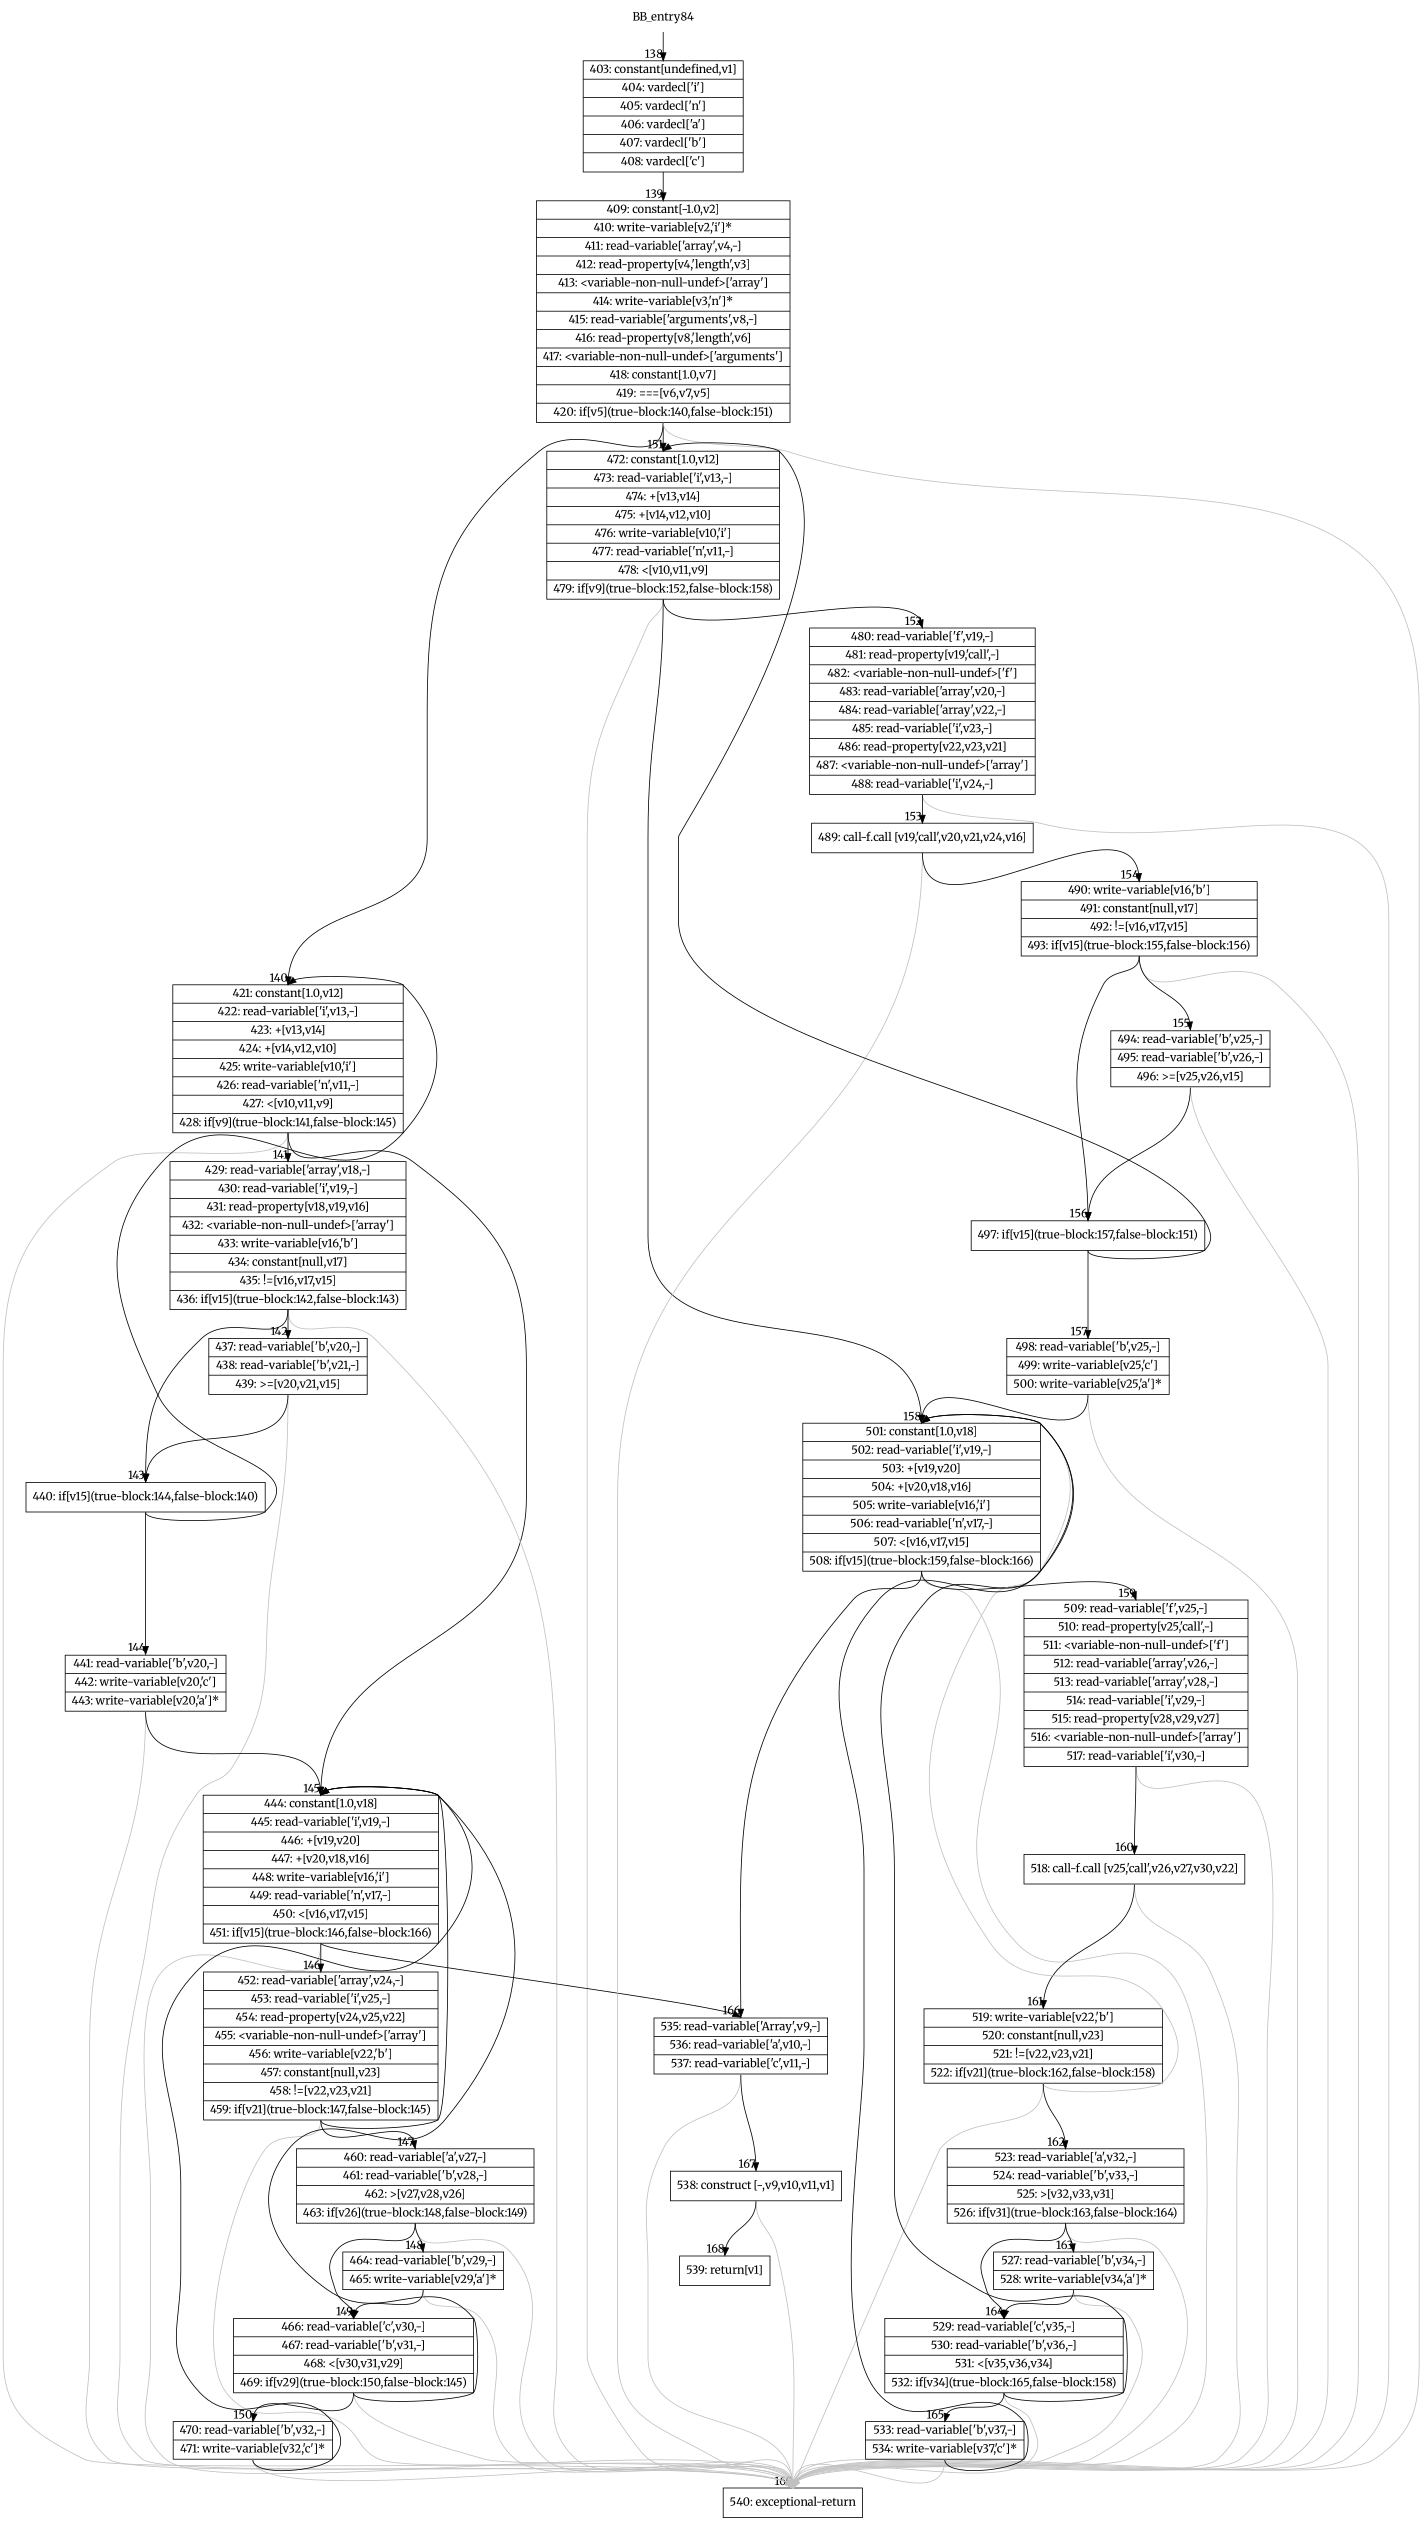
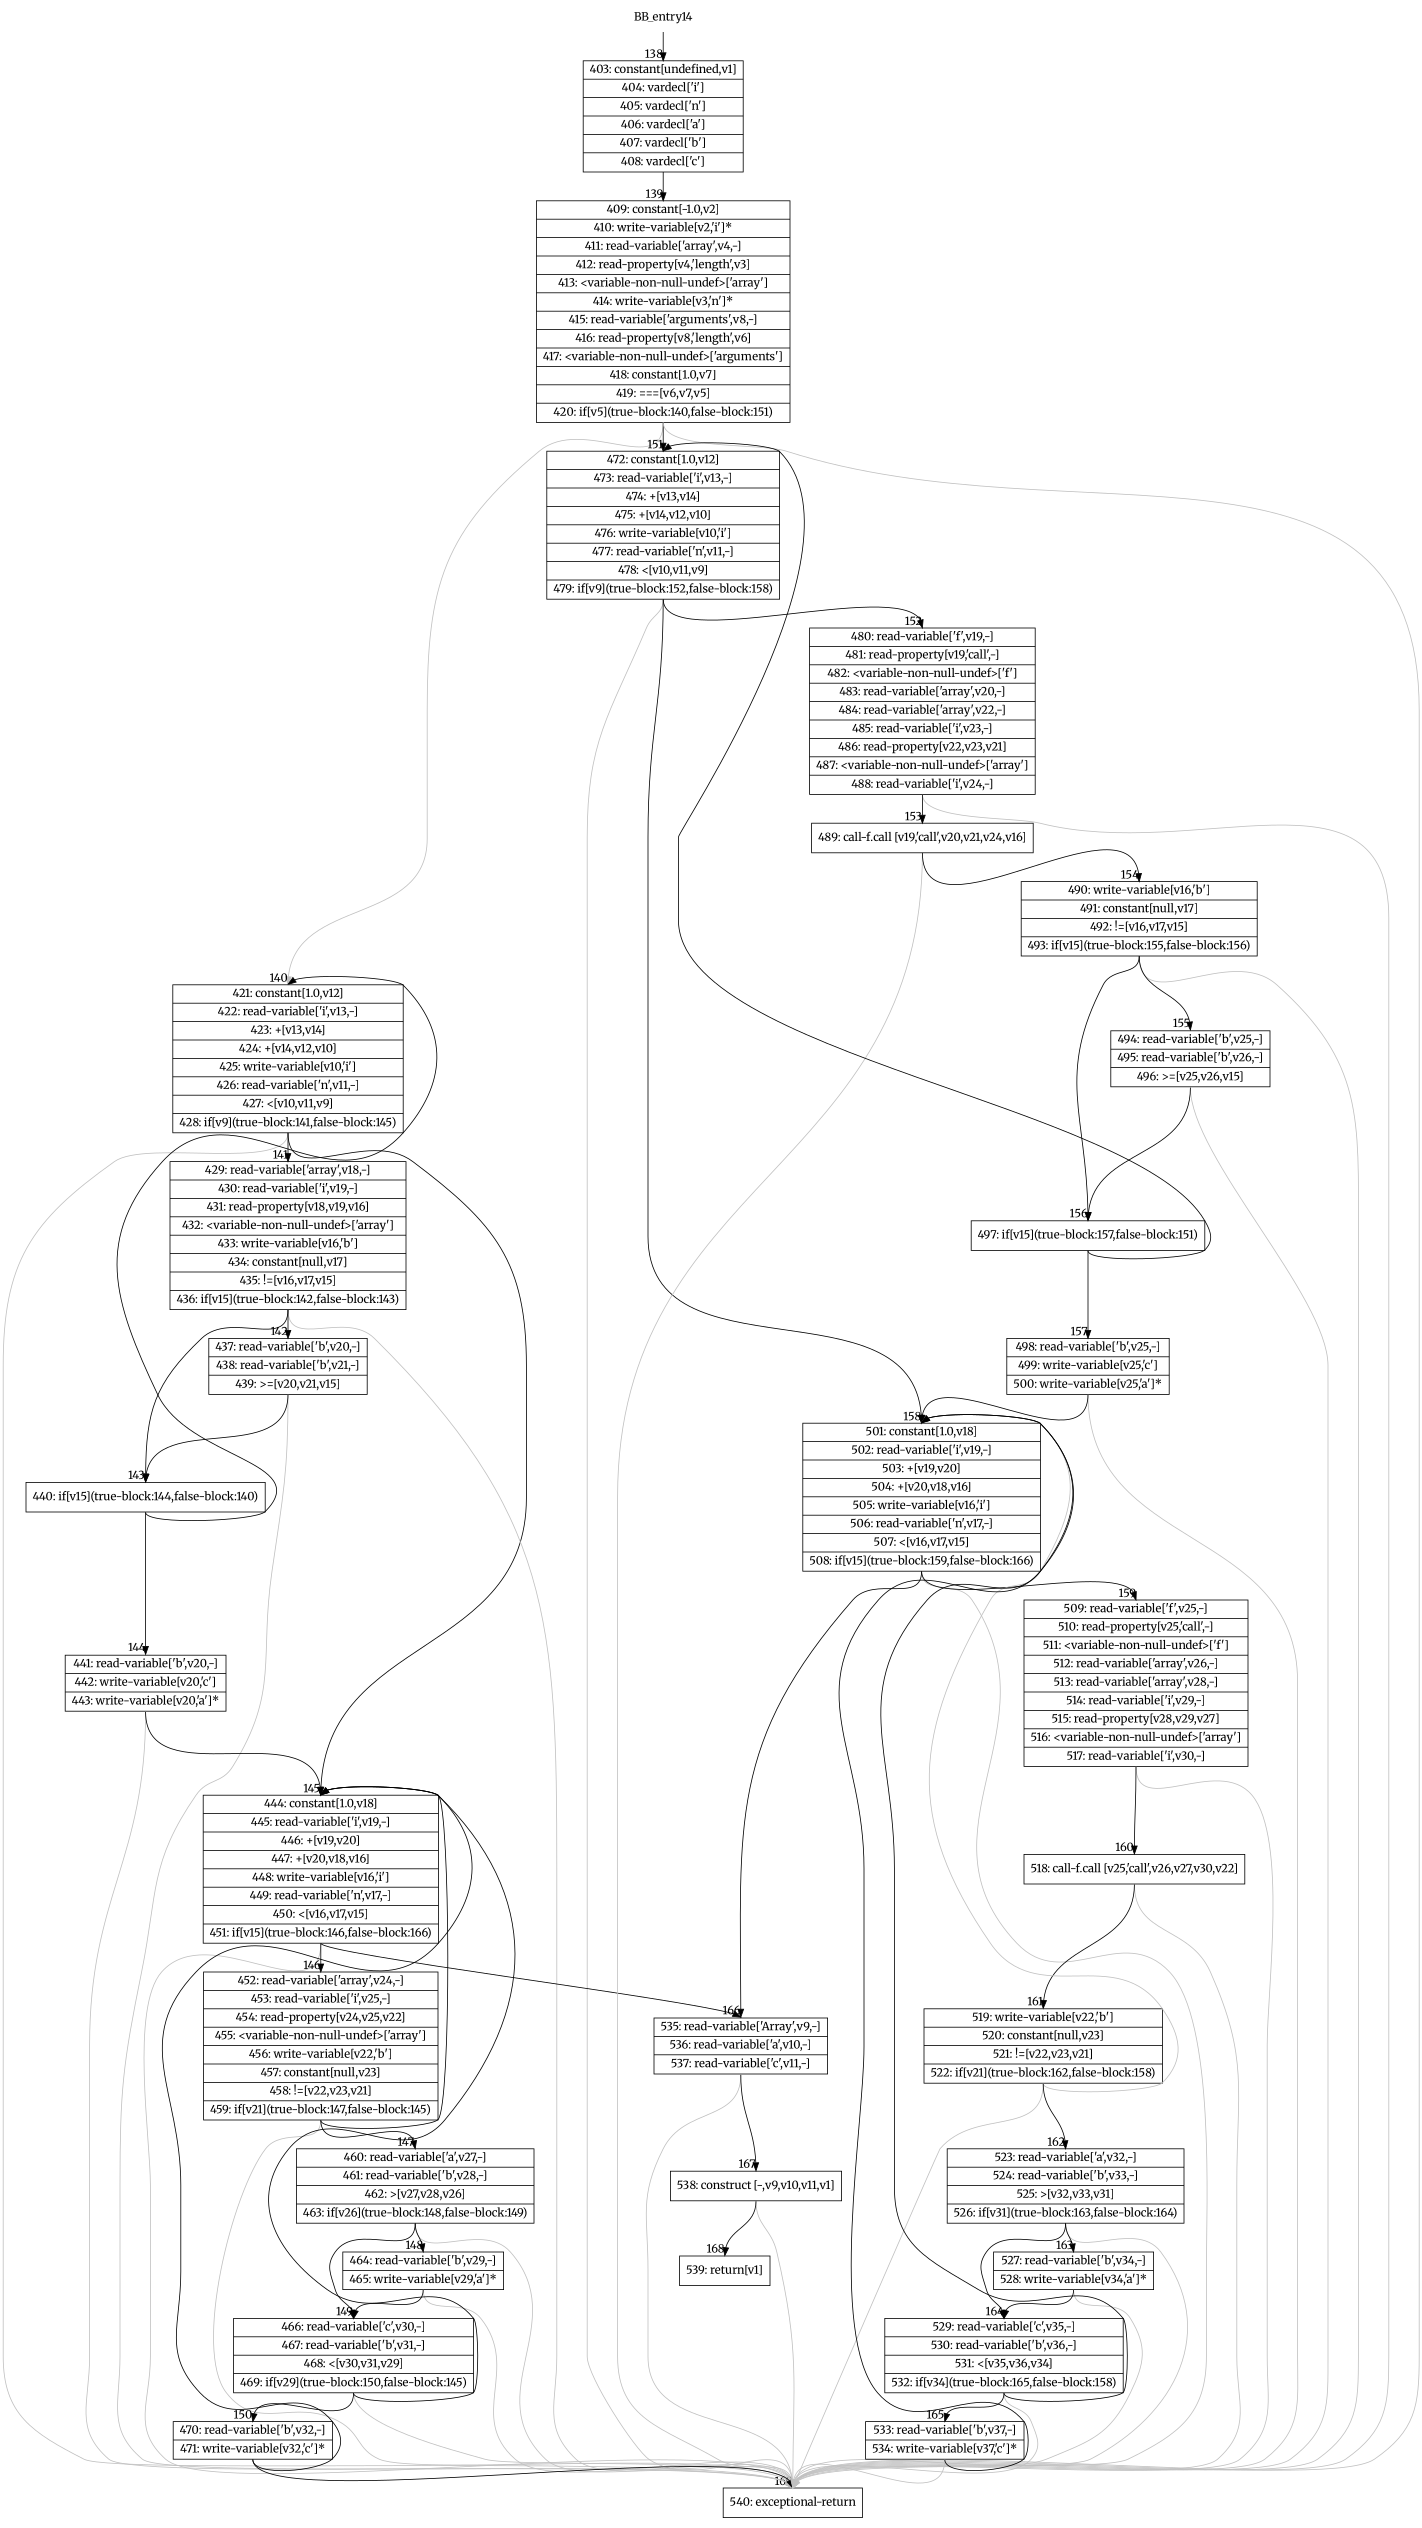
node "BB_entry84": label "BB_entry84" -> "BB_entry14"
edge "409: constant[-1.0,v2]" -> "421: constant[1.0,v12]": color black -> gray
edge "470: read-variable['b',v32,-]" -> "540: exceptional-return": color gray -> black
